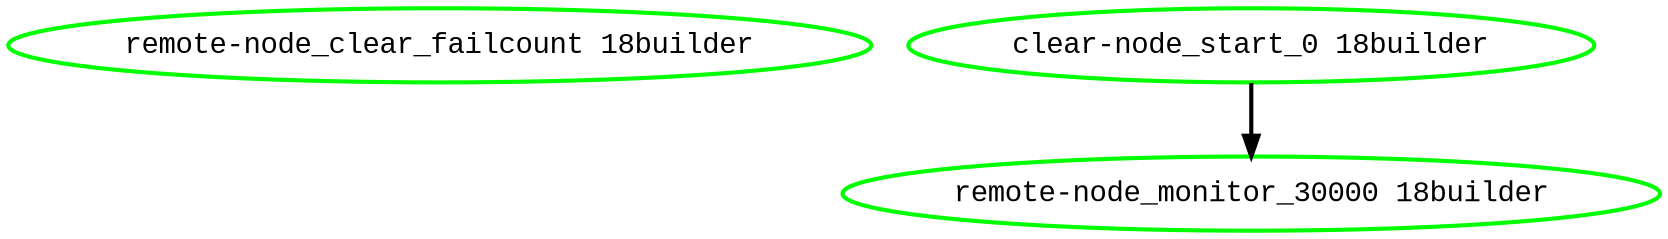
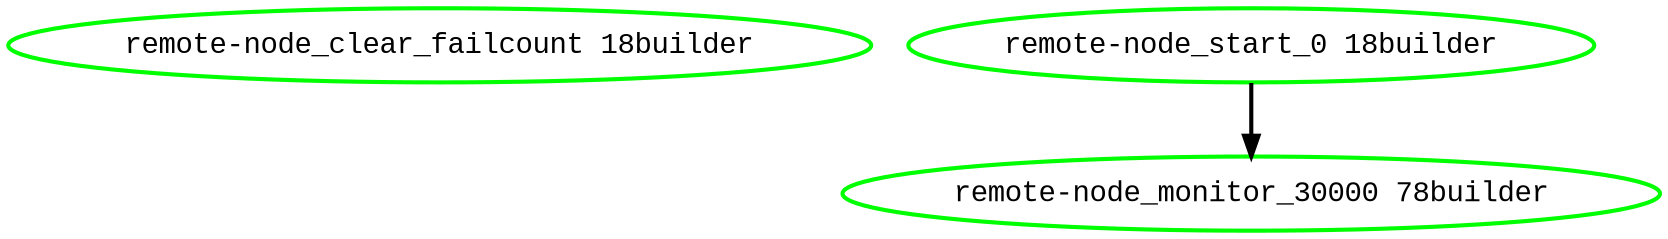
node "clear-node_start_0 18builder": label "clear-node_start_0 18builder" -> "remote-node_start_0 18builder"
node "remote-node_monitor_30000 18builder": label "remote-node_monitor_30000 18builder" -> "remote-node_monitor_30000 78builder"
